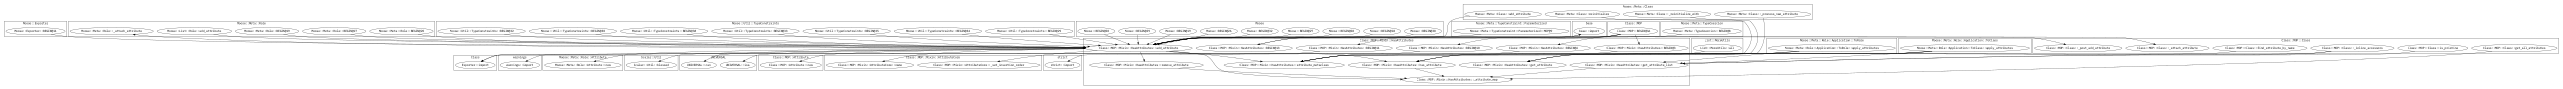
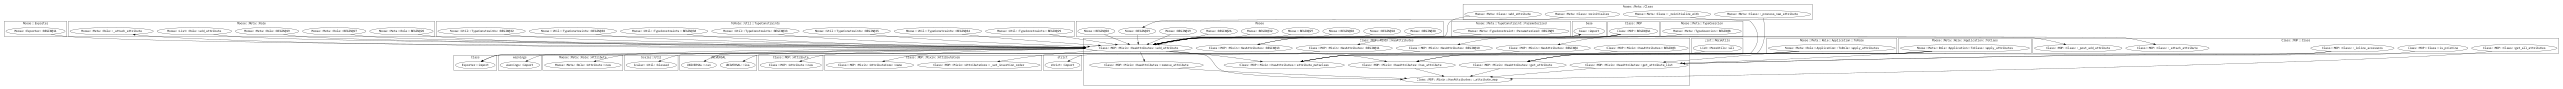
cluster "Moose::Util::TypeConstraints": label "Moose::Util::TypeConstraints" -> "ToRole::Util::TypeConstraints"
node "Moose::Meta::TypeConstraint::Parameterized::MOP@9": label "Moose::Meta::TypeConstraint::Parameterized::MOP@9" -> "Moose::Meta::TypeConstraint::Parameterized::BEGIN@9"
edge "Class::MOP::BEGIN@16" -> "Class::MOP::Mixin::HasAttributes::BEGIN@3": removed
edge "Moose::Meta::Class::reinitialize" -> "Class::MOP::Mixin::HasAttributes::attribute_metaclass": now "Moose::Meta::Class::reinitialize" -> "Moose::BEGIN@29"
node "Class::MOP::Class::find_attribute_by_name": removed
edge "Class::MOP::Mixin::HasAttributes::get_attribute" -> "Class::MOP::Mixin::HasAttributes::_attribute_map": added
